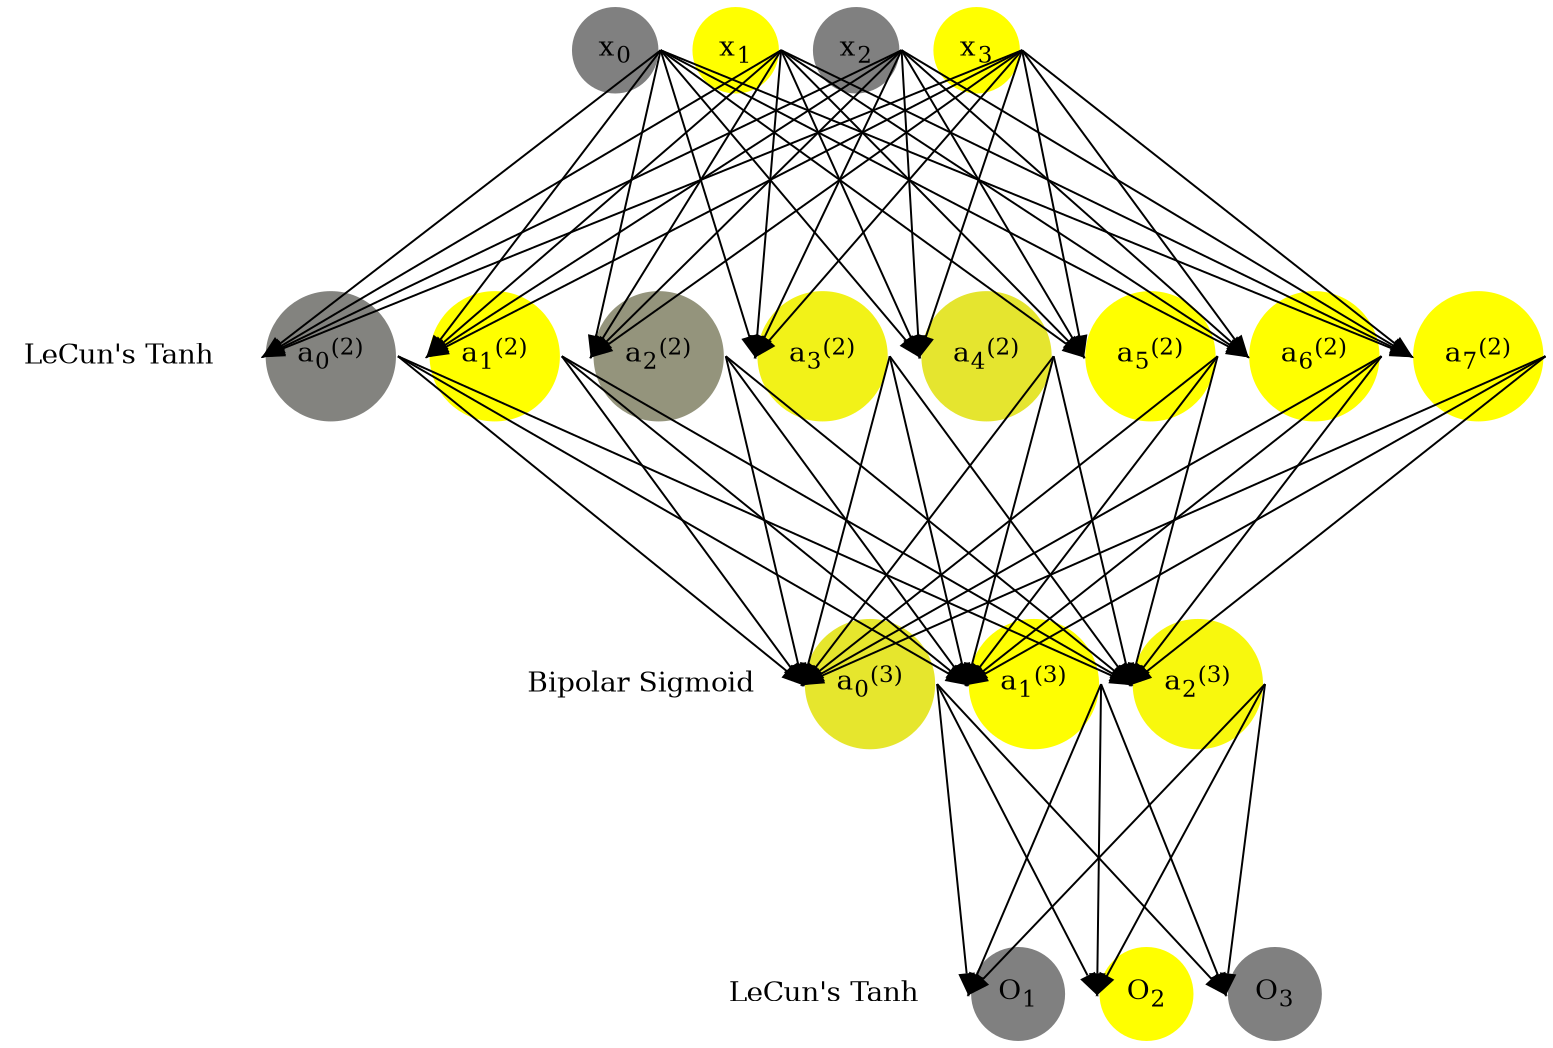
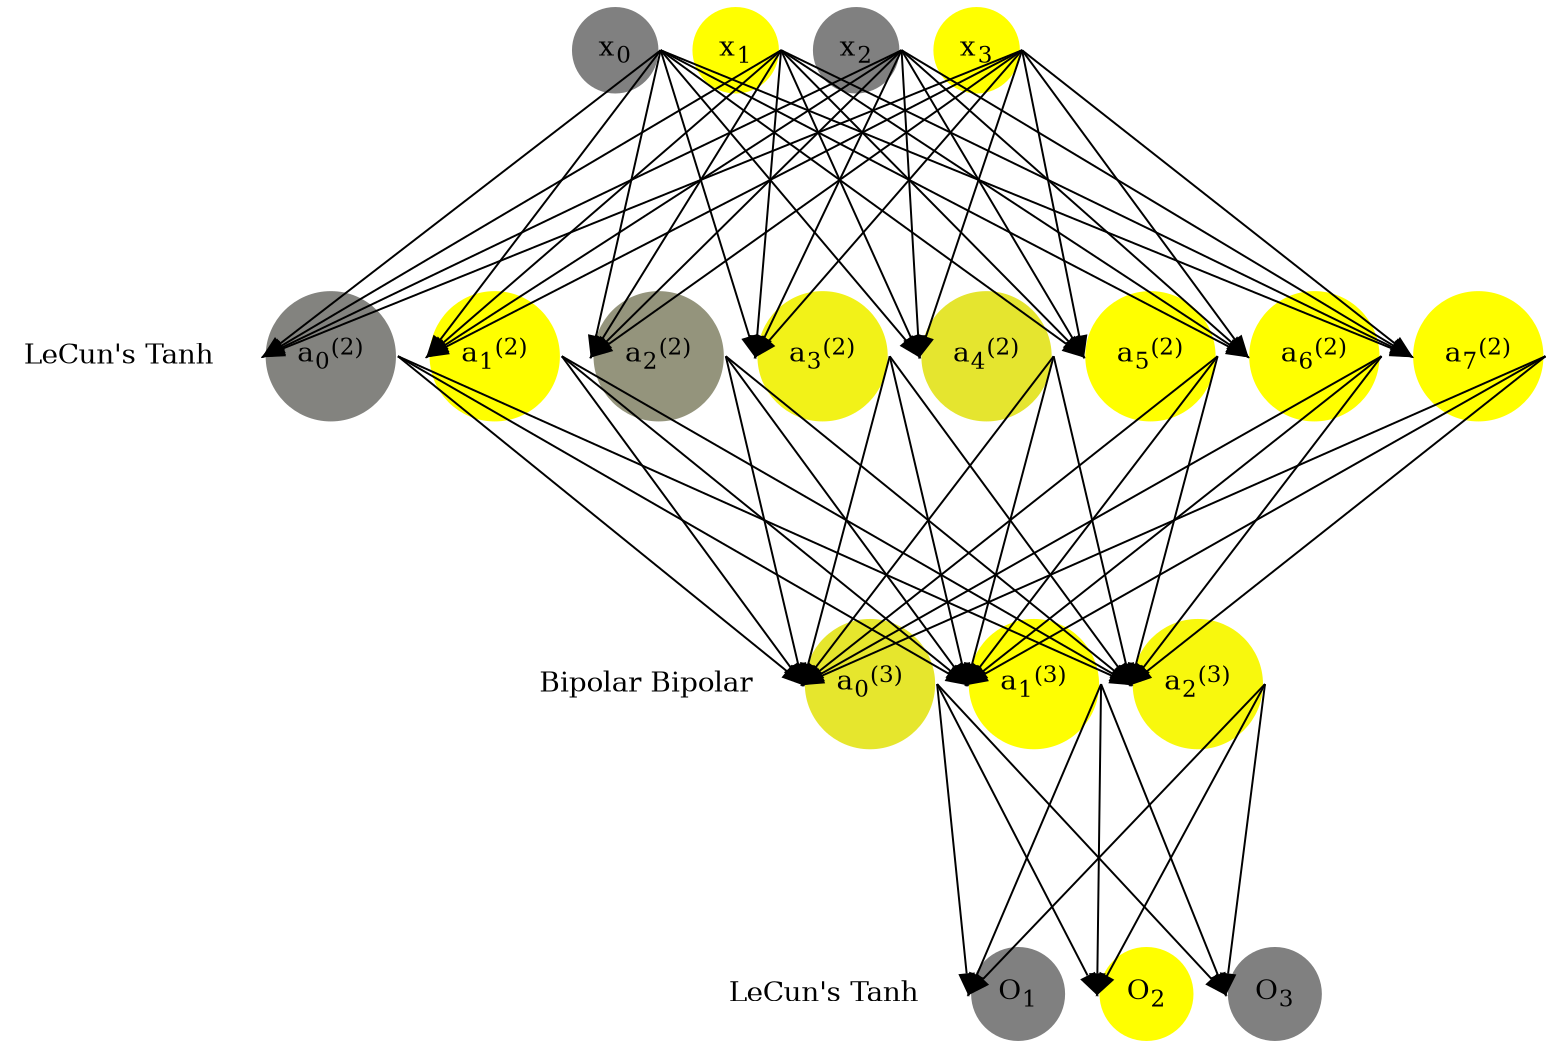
node "Bipolar Sigmoid": label "Bipolar Sigmoid" -> "Bipolar Bipolar"
